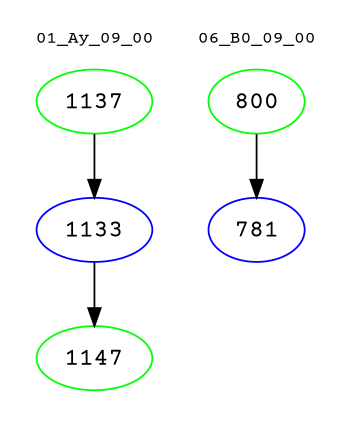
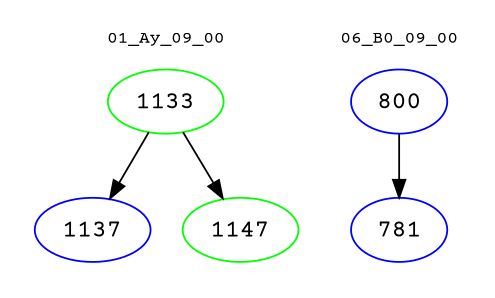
node "1137": color green -> blue
node "800": color green -> blue
edge "1137" -> "1133": reversed
node "1133": color blue -> green
